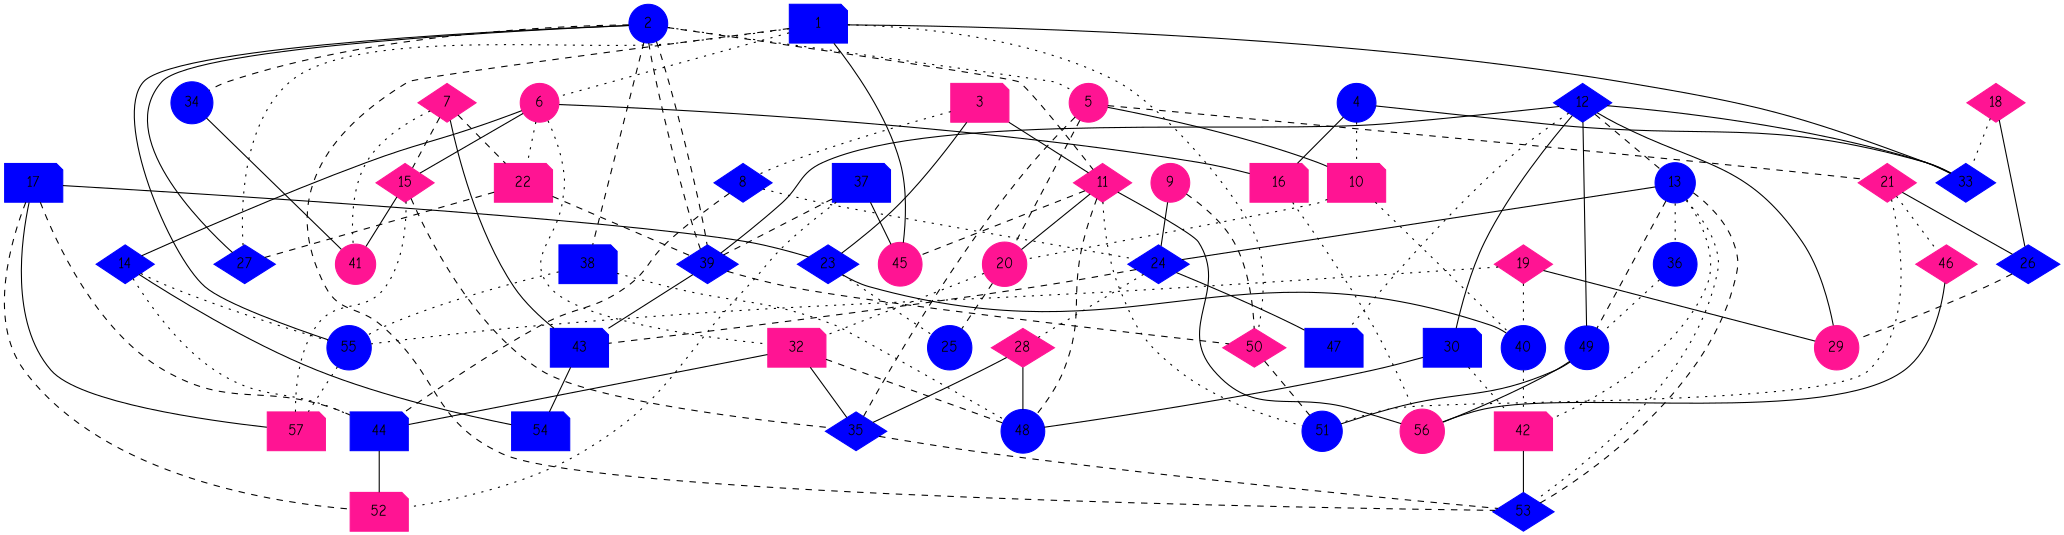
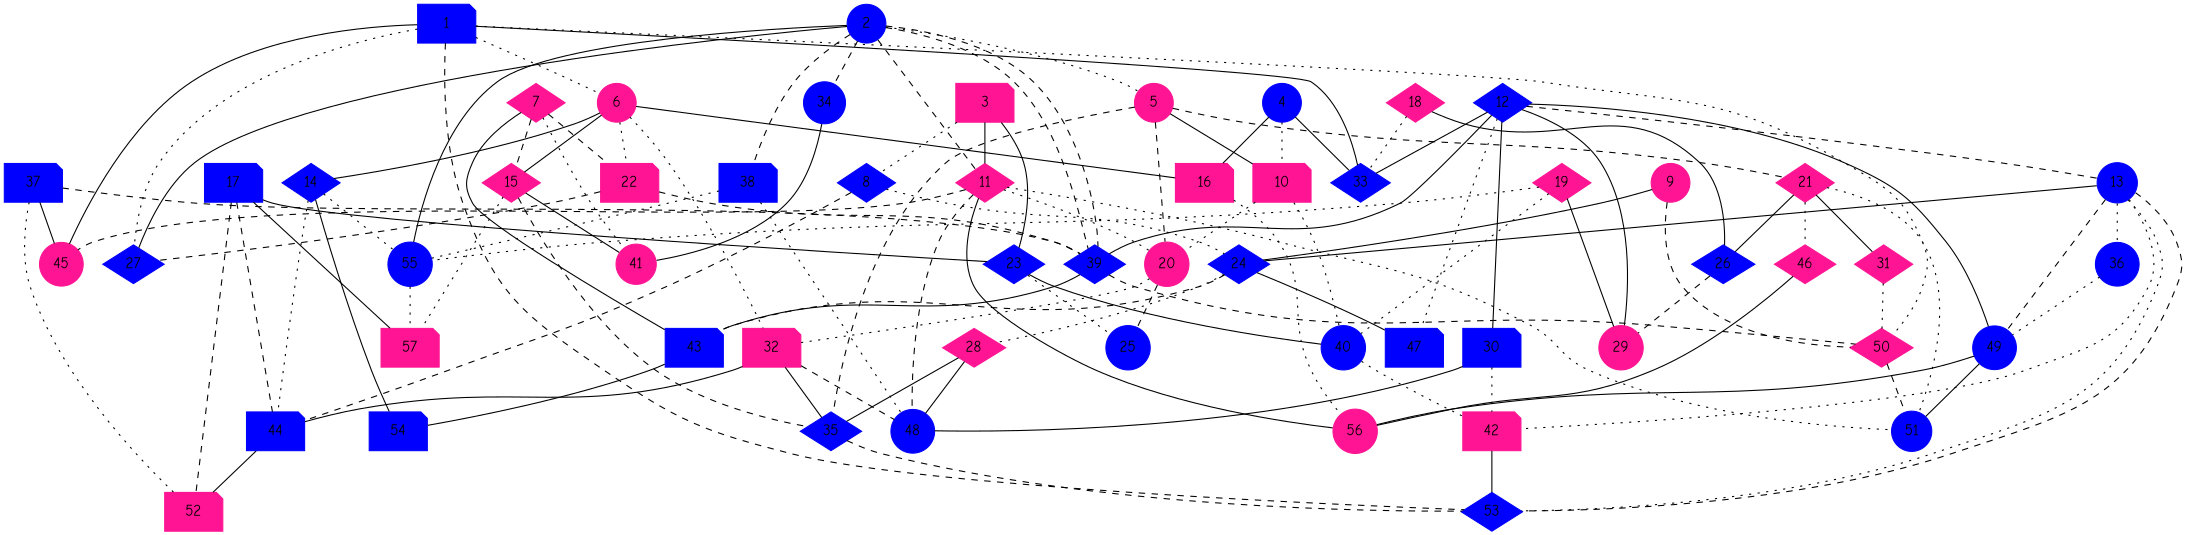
edge "11" -- "20": style solid -> dotted
node "31": added
